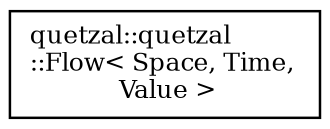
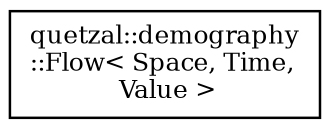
node "quetzal::quetzal ::Flow< Space, Time, Value >": label "quetzal::quetzal ::Flow< Space, Time, Value >" -> "quetzal::demography ::Flow< Space, Time, Value >"
